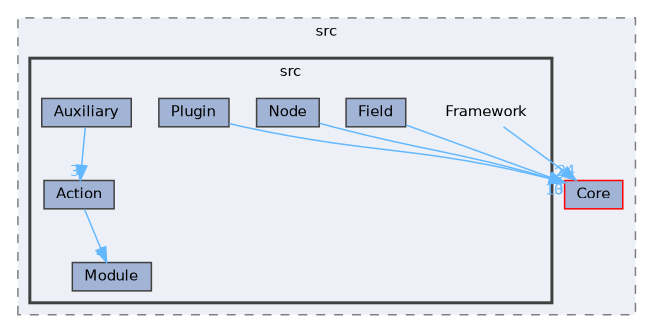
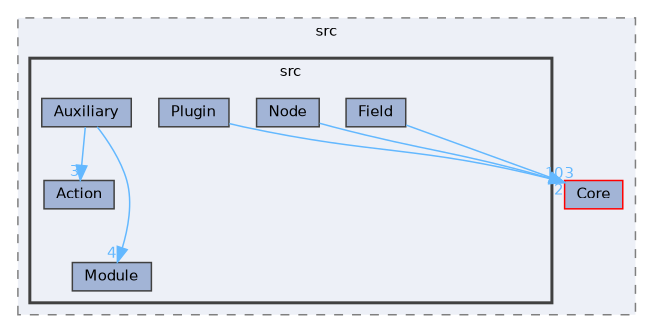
node "Framework": removed
edge "Action" -> "Module": now "Auxiliary" -> "Module"
